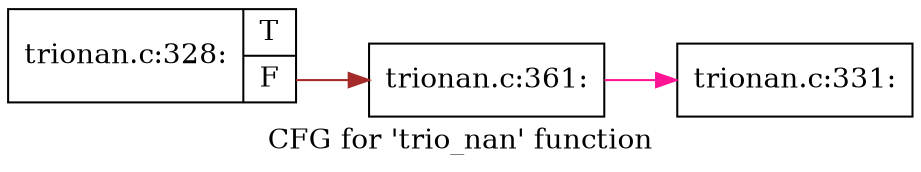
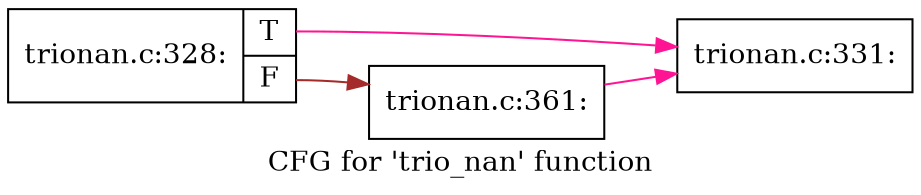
edge "trionan.c:328:" -> "trionan.c:331:": added
